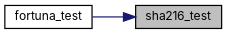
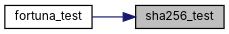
node "sha216_test": label "sha216_test" -> "sha256_test"
